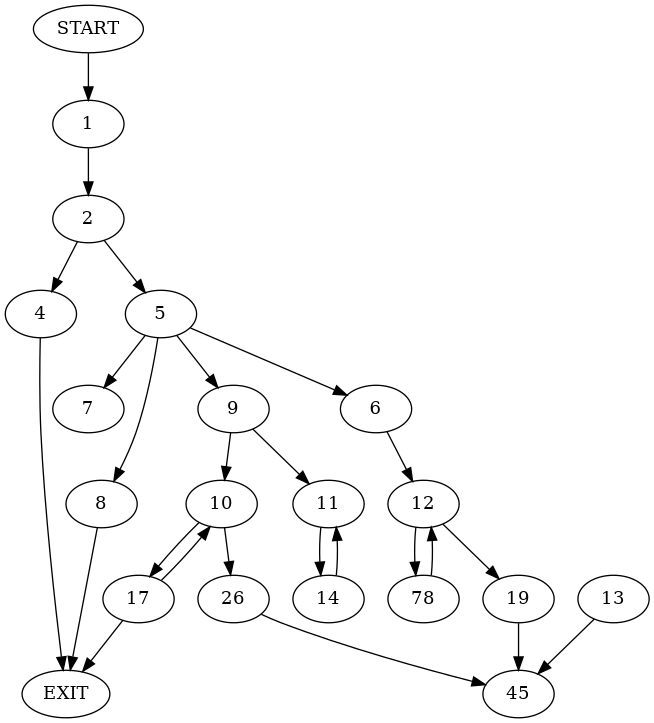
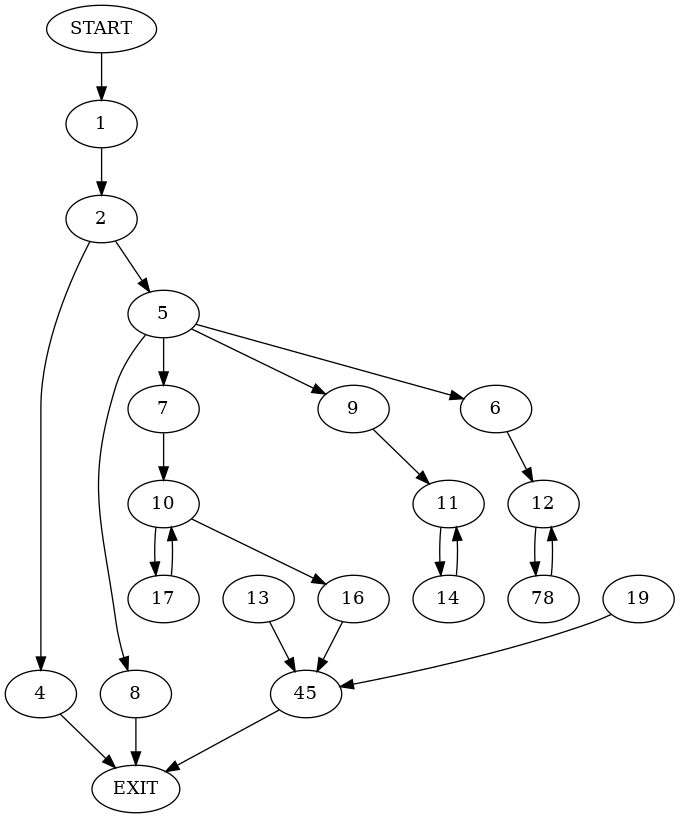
edge "9" -> "10": now "7" -> "10"
edge "12" -> "19": removed
node "26": label "26" -> "16"
edge "17" -> "EXIT": now "45" -> "EXIT"
